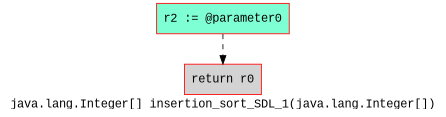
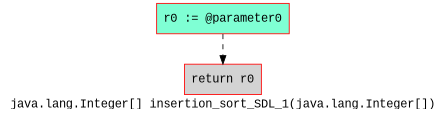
node "r2 := @parameter0": label "r2 := @parameter0" -> "r0 := @parameter0"
